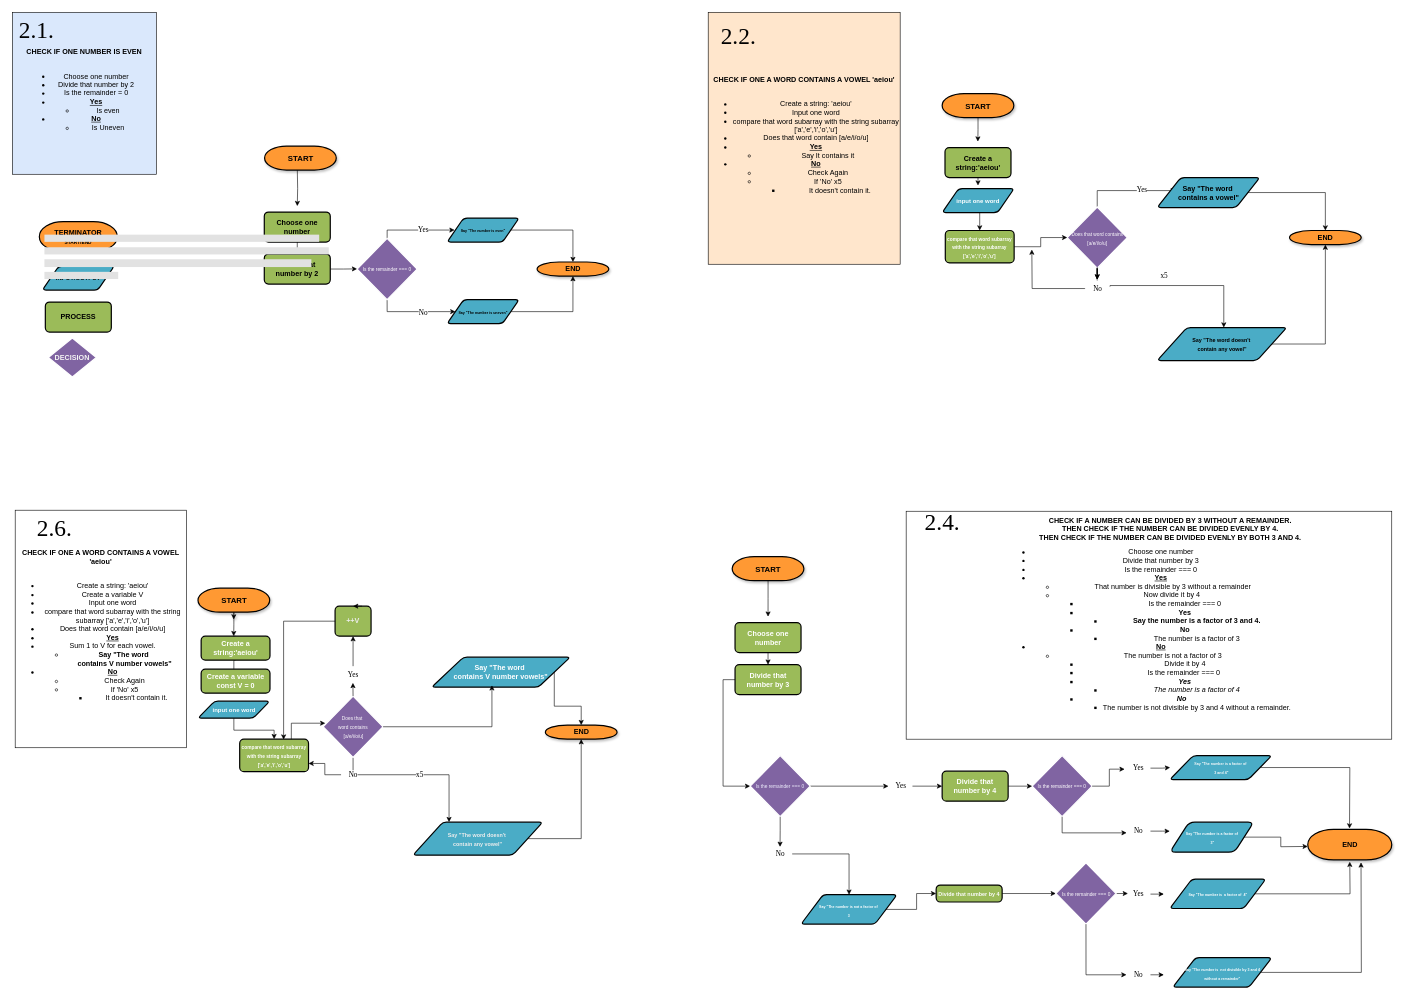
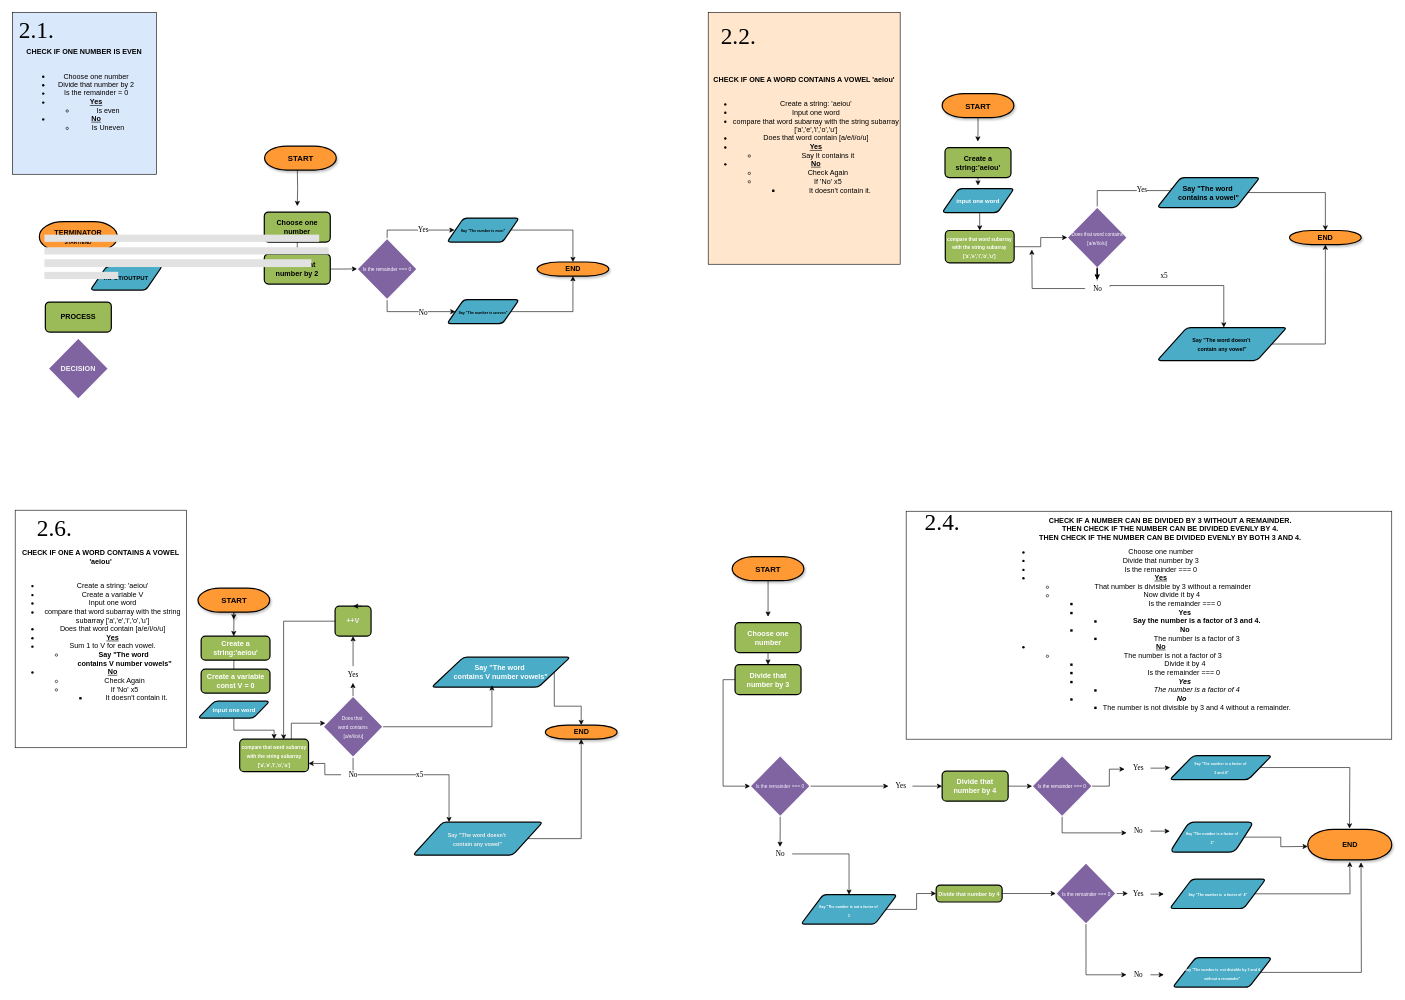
node "INPUT/OUTPUT": moved (78, 278) -> (126, 278)
node "DECISION": size 48x39 -> 60x61
